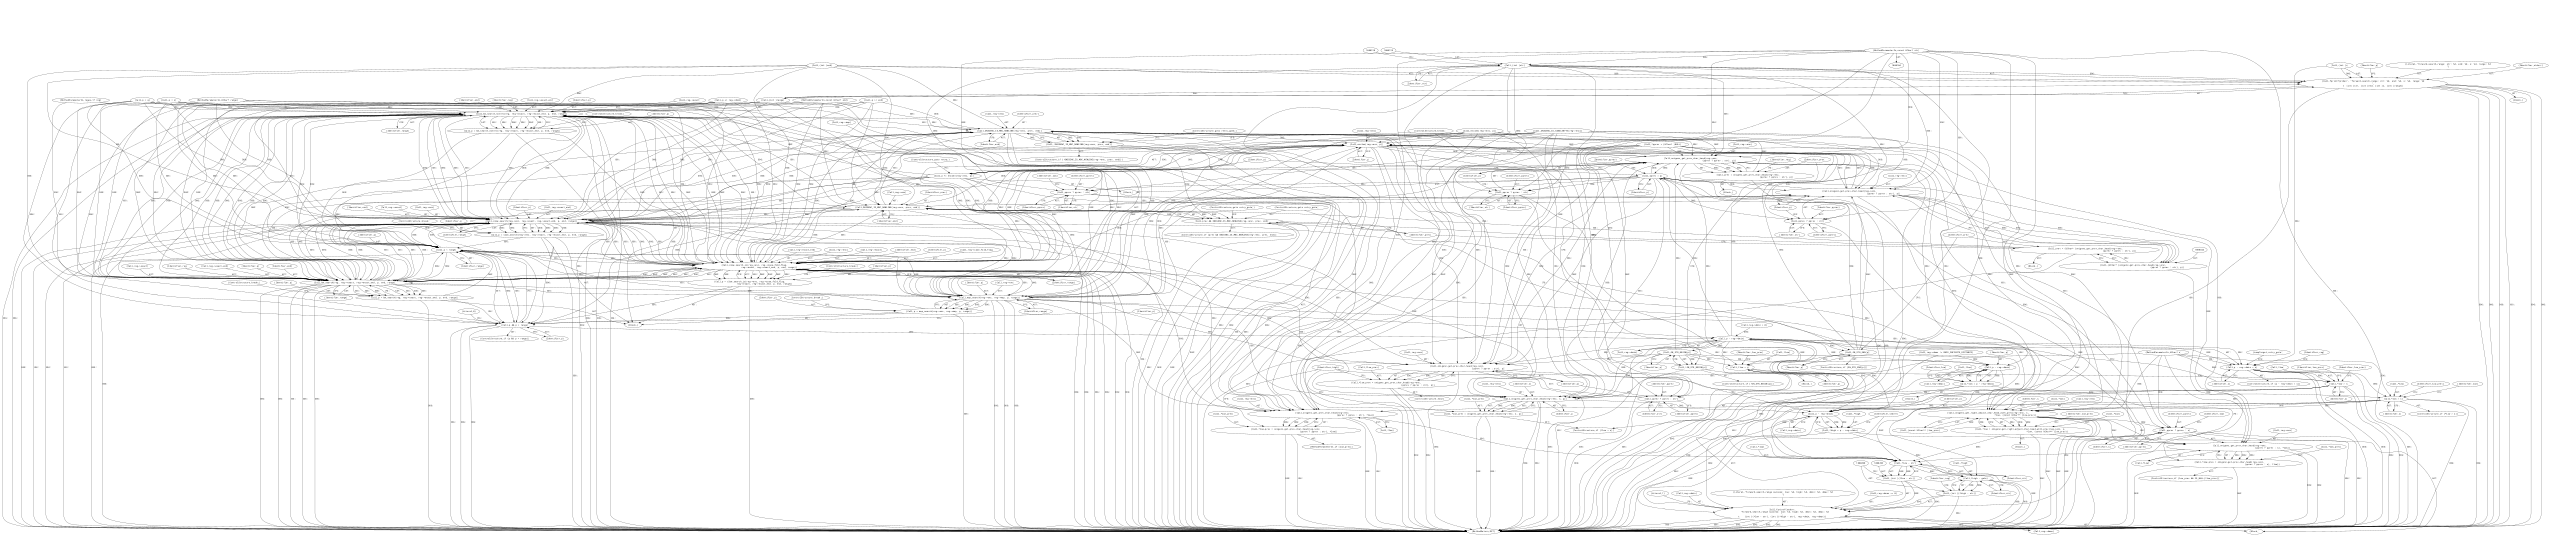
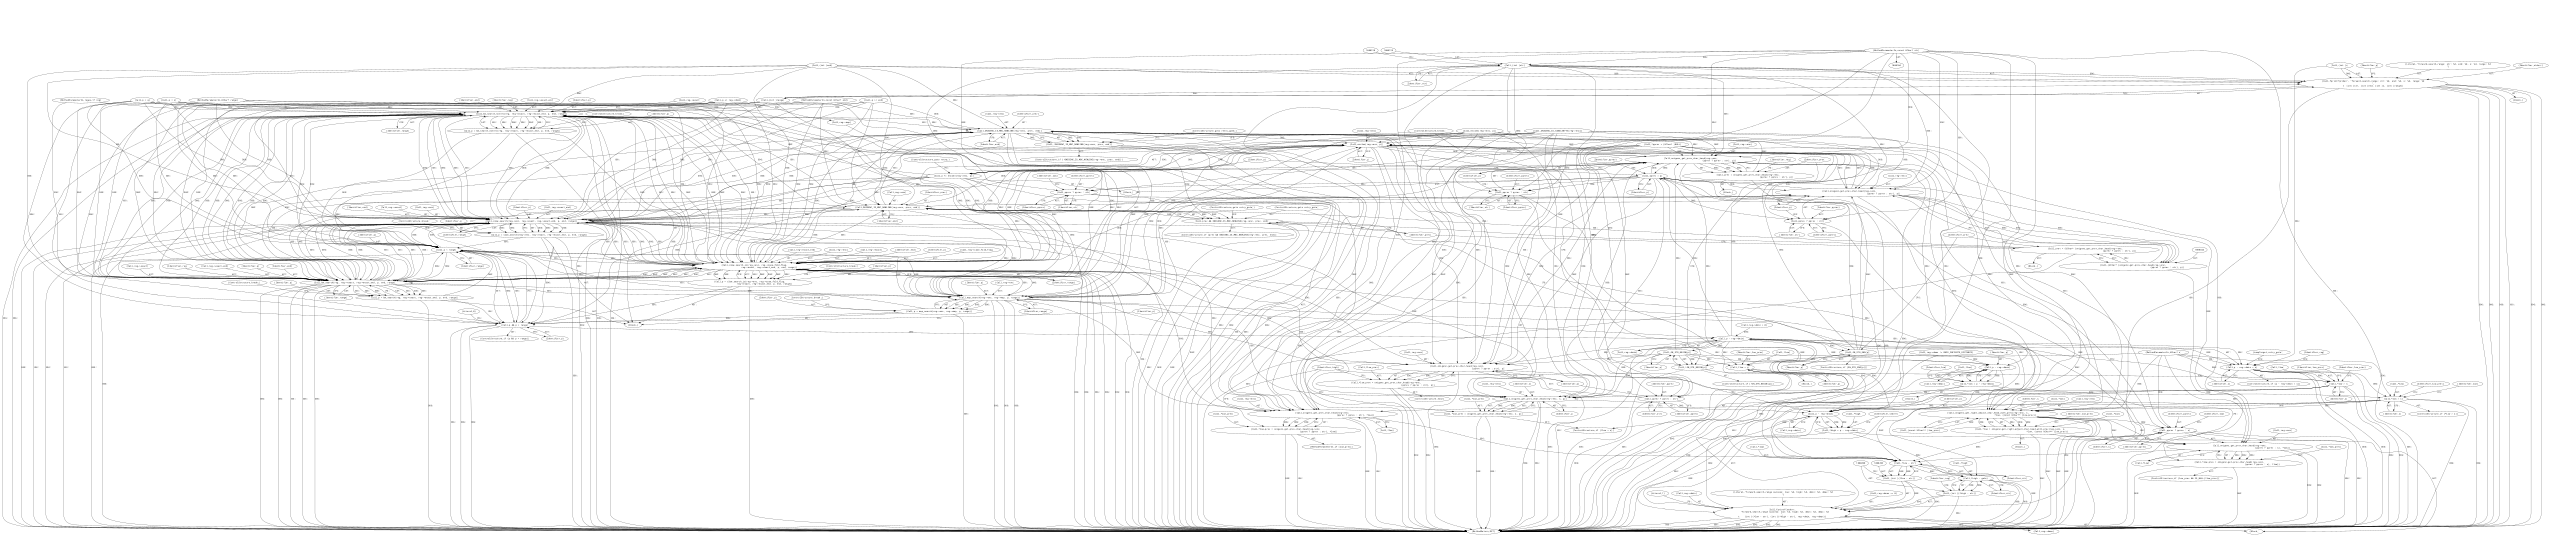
edge "(Call,p += reg->dmin)" -> "(Call,map_search(reg->enc, reg->map, p, range))": now "(Call,p += reg->dmin)" -> "(Call,reg->map)"
edge "(MethodParameterIn,UChar* s)" -> "(Call,onigenc_get_prev_char_head(reg->enc, s, p))": now "(MethodParameterIn,UChar* s)" -> "(Call,!ON_STR_BEGIN(p))"
